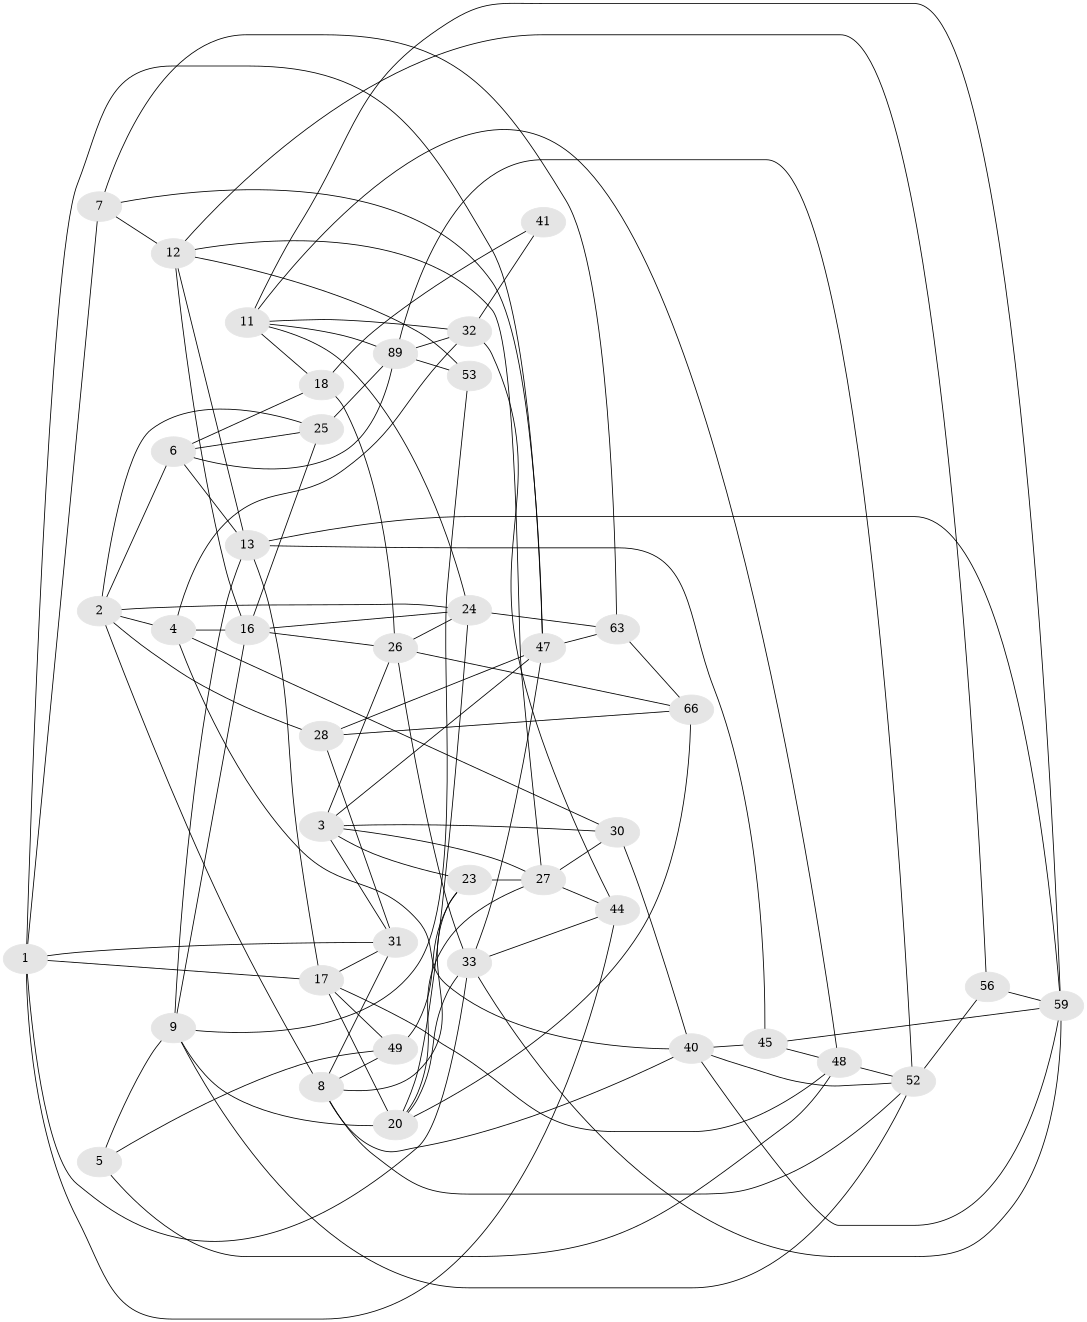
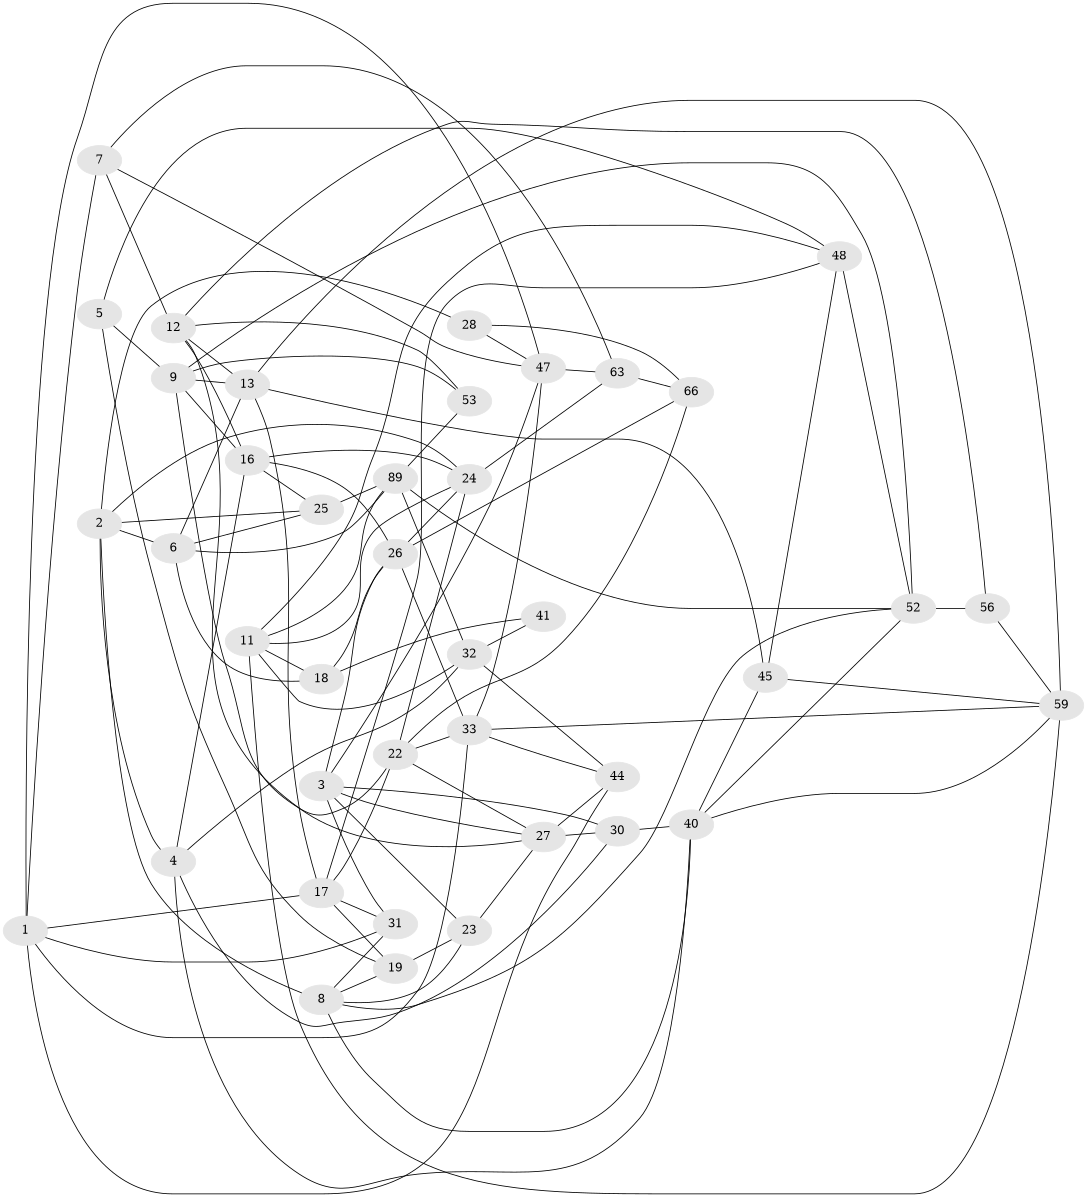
edge "28" -- "31": removed
node "49": label "49" -> "19"
node "20": label "20" -> "22"
